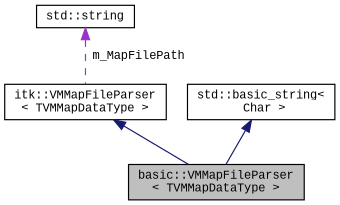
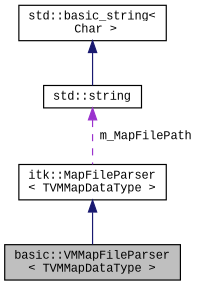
node "itk::VMMapFileParser < TVMMapDataType >": label "itk::VMMapFileParser < TVMMapDataType >" -> "itk::MapFileParser < TVMMapDataType >"
edge "basic::VMMapFileParser < TVMMapDataType >" -> "std::basic_string< Char >": now "std::string" -> "std::basic_string< Char >"
